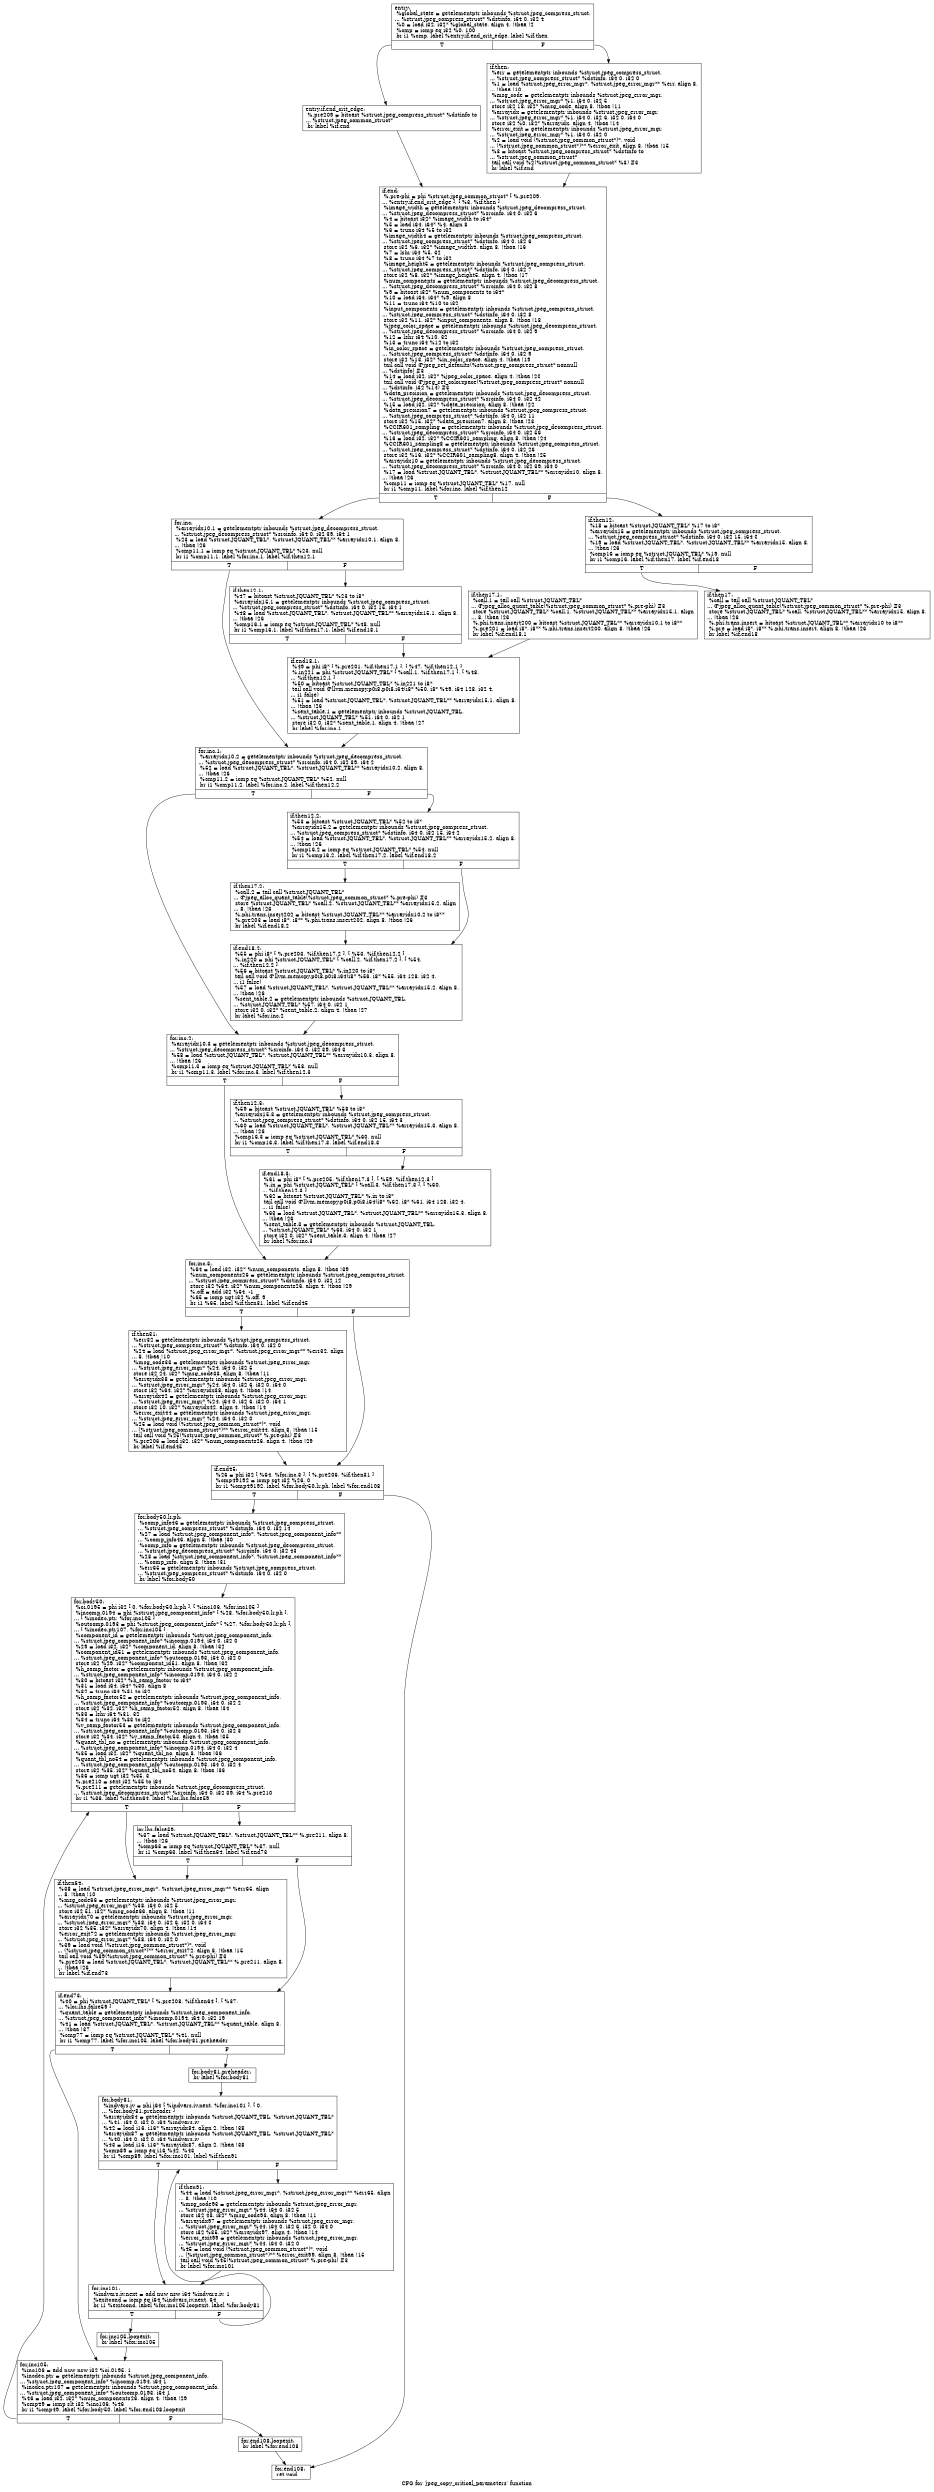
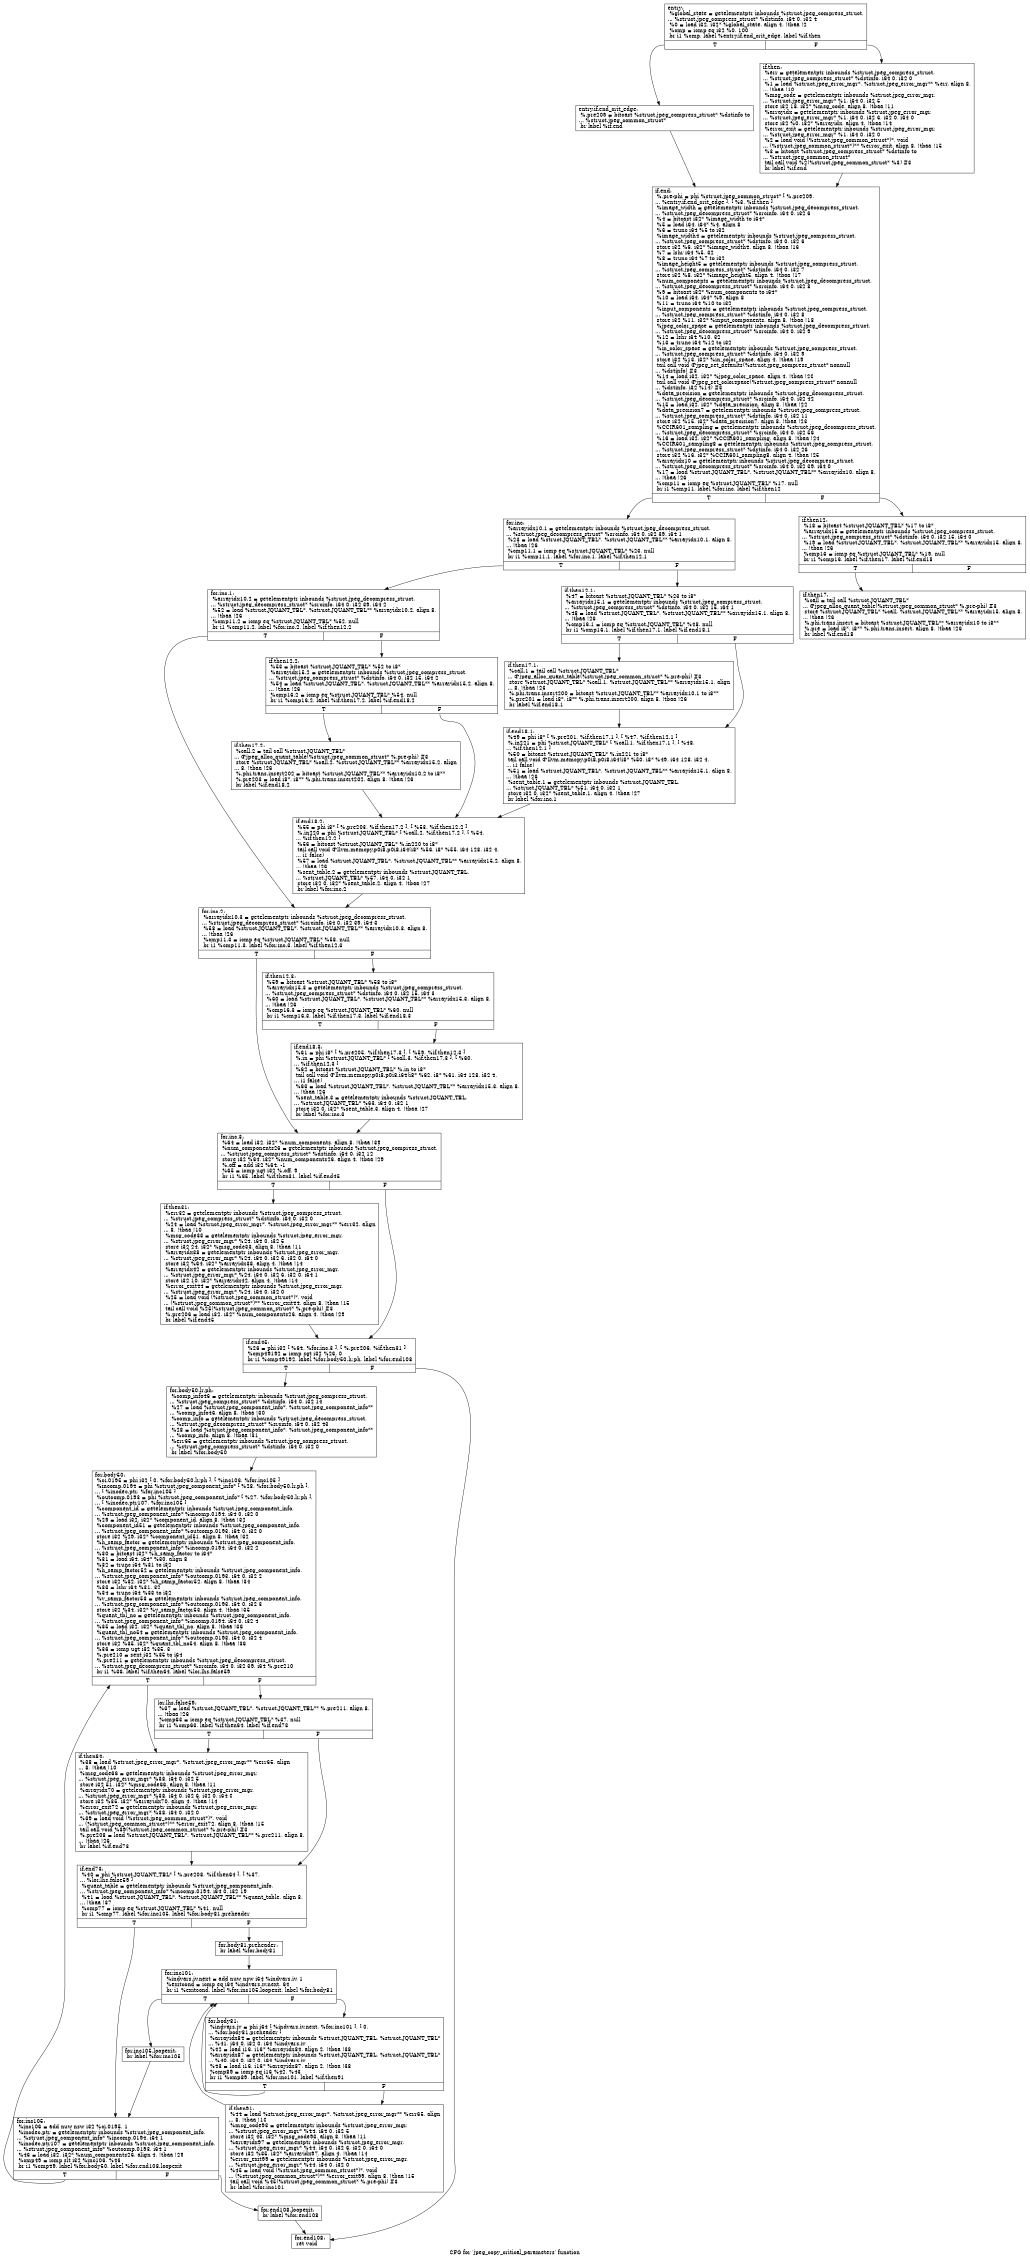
edge "if.then12.1:" -> "if.then17.1:": added
edge "if.end18.1:" -> "for.inc.1:": now "if.end18.1:" -> "if.end18.2:"
edge "for.body81.preheader:" -> "for.body81:": now "for.body81.preheader:" -> "for.inc101:"
